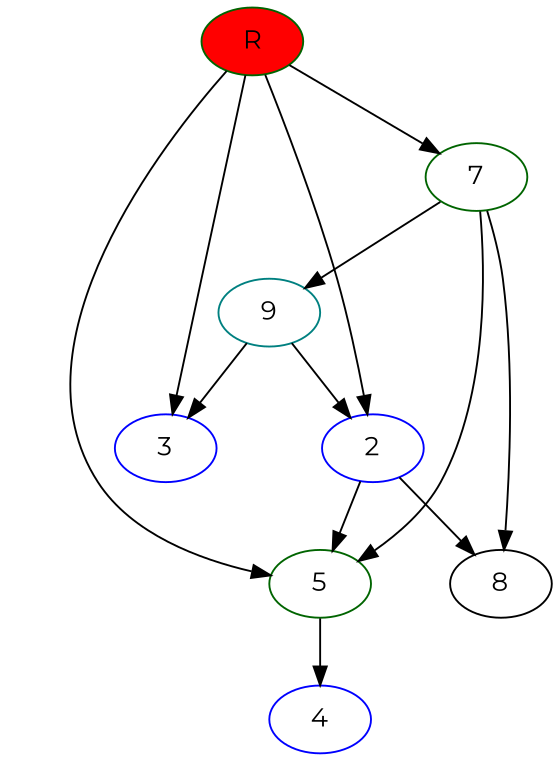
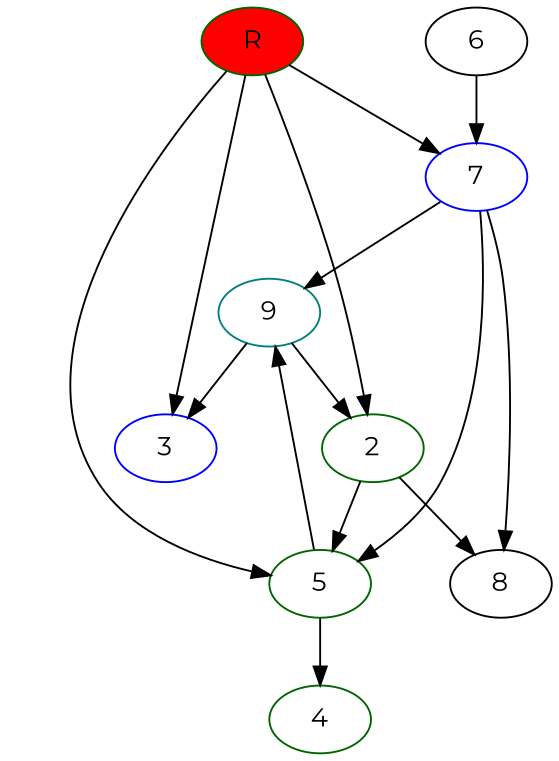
node "6": added
node "7": color darkgreen -> blue
node "2": color blue -> darkgreen
edge "5" -> "9": added
node "4": color blue -> darkgreen
